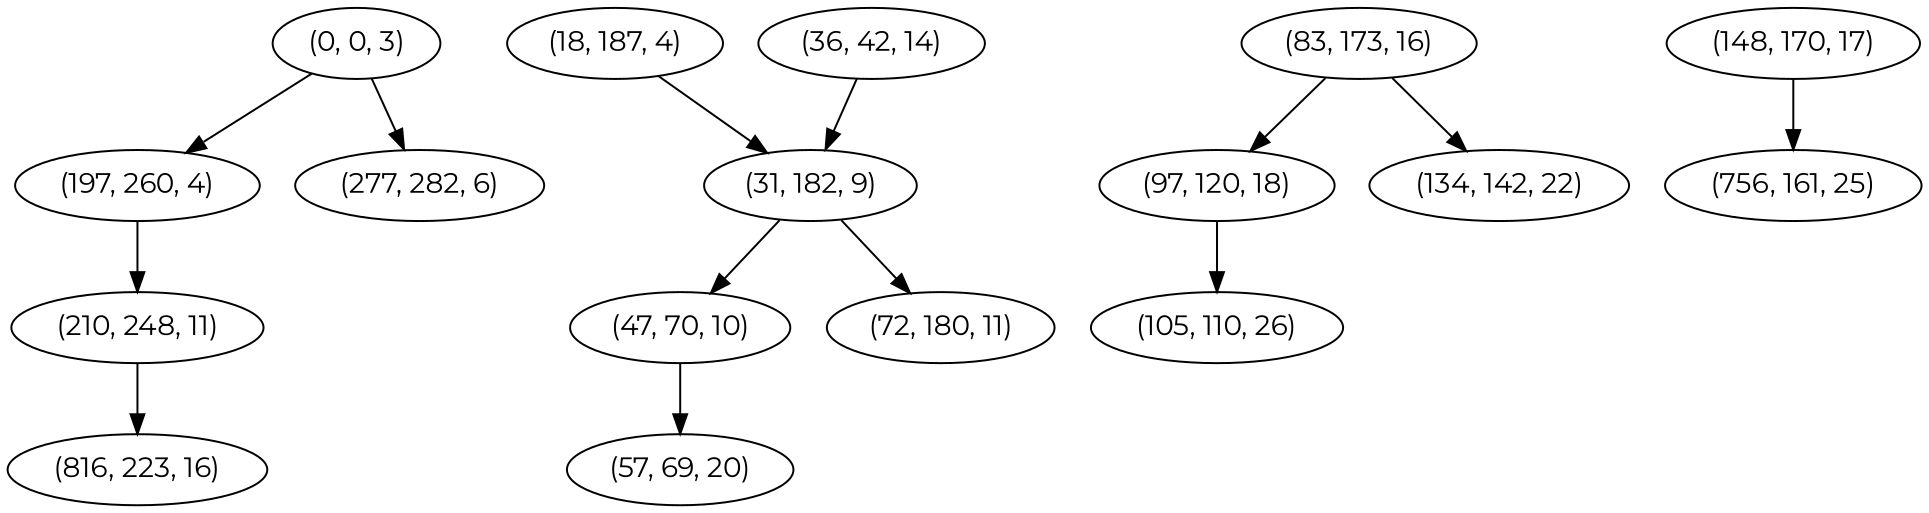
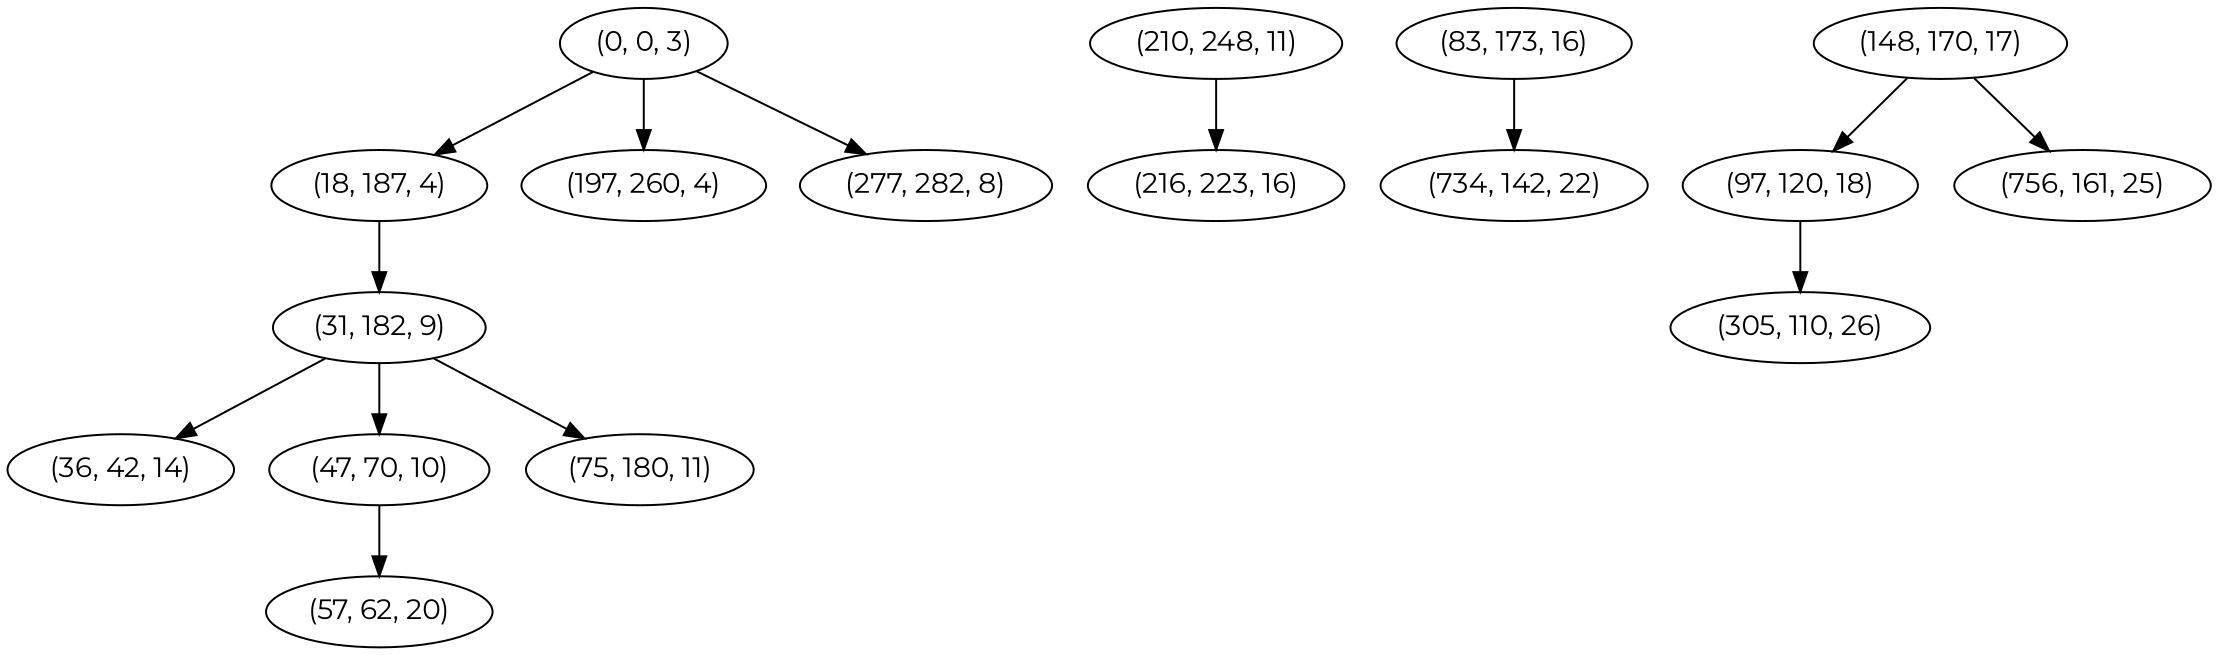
edge "(36, 42, 14)" -> "(31, 182, 9)": reversed
edge "(83, 173, 16)" -> "(97, 120, 18)": now "(148, 170, 17)" -> "(97, 120, 18)"
edge "(0, 0, 3)" -> "(18, 187, 4)": added
node "(277, 282, 6)": label "(277, 282, 6)" -> "(277, 282, 8)"
node "(134, 142, 22)": label "(134, 142, 22)" -> "(734, 142, 22)"
edge "(197, 260, 4)" -> "(210, 248, 11)": removed
node "(72, 180, 11)": label "(72, 180, 11)" -> "(75, 180, 11)"
node "(105, 110, 26)": label "(105, 110, 26)" -> "(305, 110, 26)"
node "(816, 223, 16)": label "(816, 223, 16)" -> "(216, 223, 16)"
node "(57, 69, 20)": label "(57, 69, 20)" -> "(57, 62, 20)"
